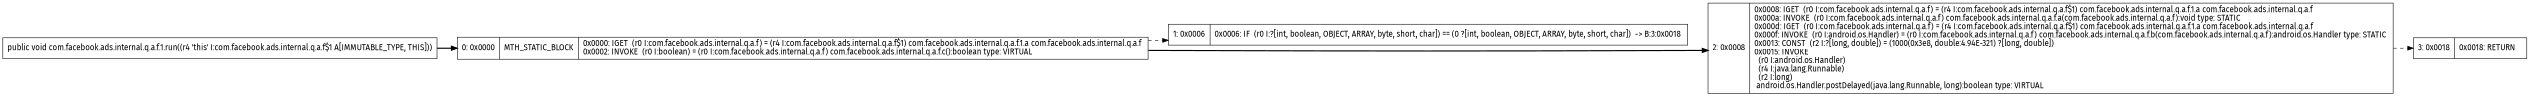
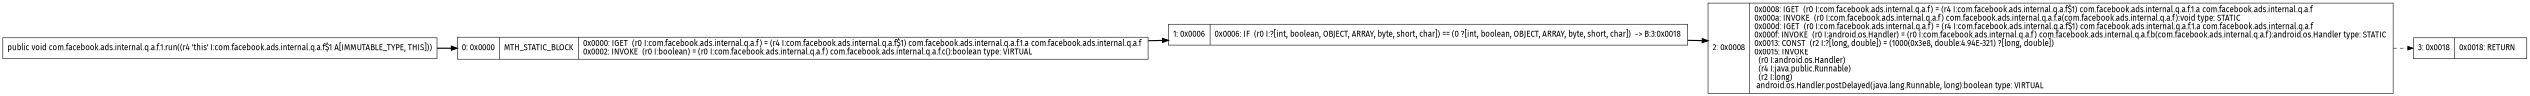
edge "0: 0x0000" -> "1: 0x0006": style dashed -> bold
edge "0: 0x0000" -> "2: 0x0008": now "1: 0x0006" -> "2: 0x0008"
node "2: 0x0008": text "(r4 I:java.lang.Runnable)" -> "(r4 I:java.public.Runnable)"
